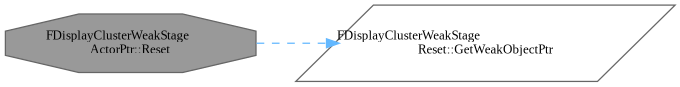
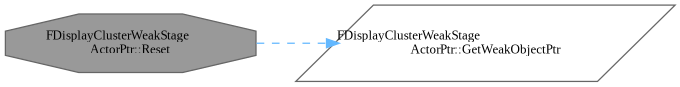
node "FDisplayClusterWeakStage Reset::GetWeakObjectPtr": label "FDisplayClusterWeakStage Reset::GetWeakObjectPtr" -> "FDisplayClusterWeakStage ActorPtr::GetWeakObjectPtr"
